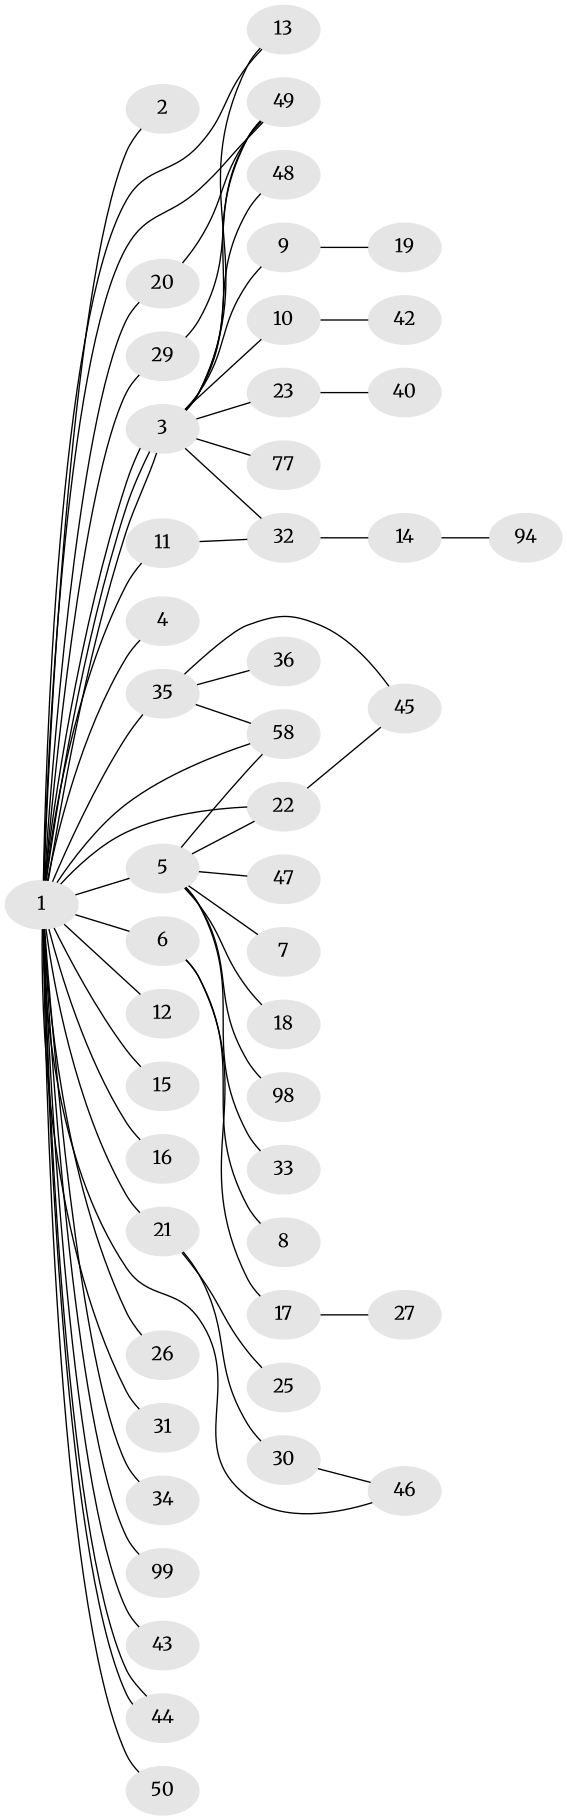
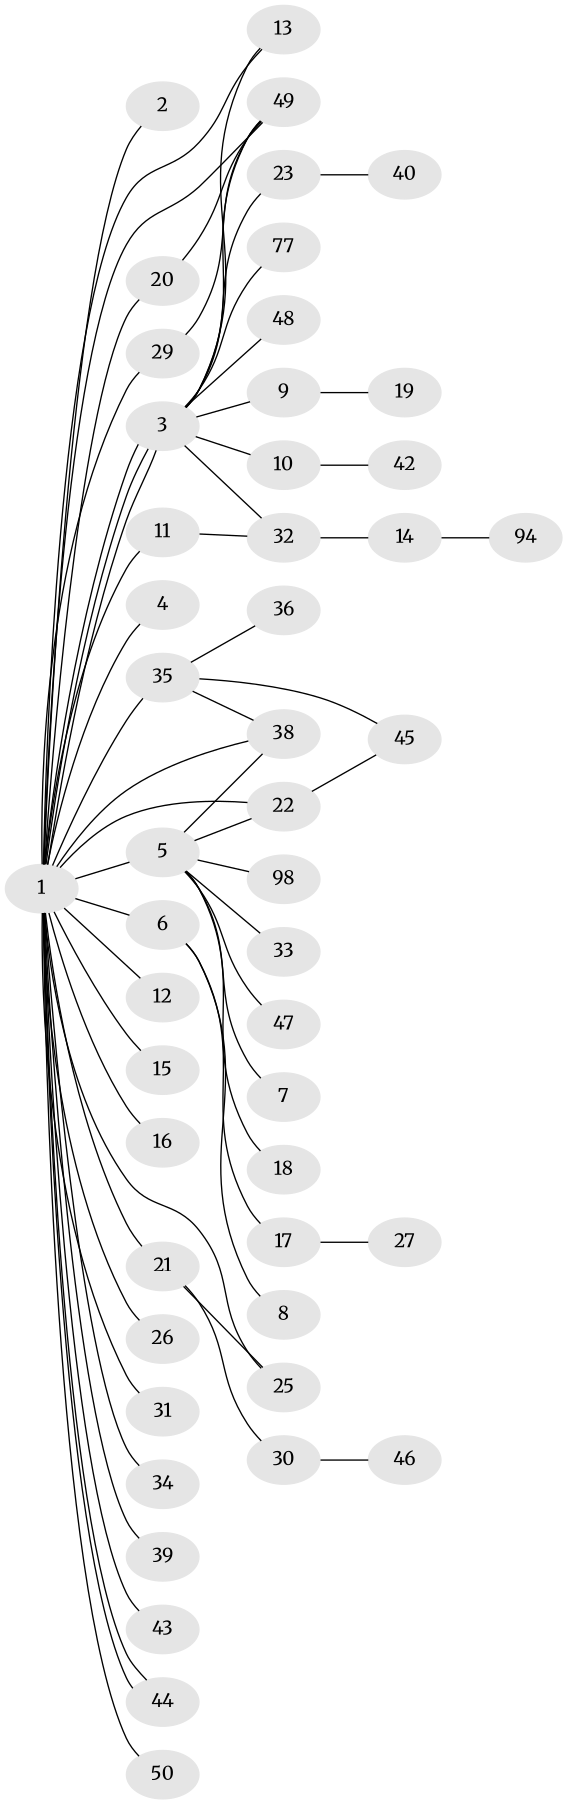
node "58": label "58" -> "38"
edge "1" -- "46": now "1" -- "25"
node "99": label "99" -> "39"
